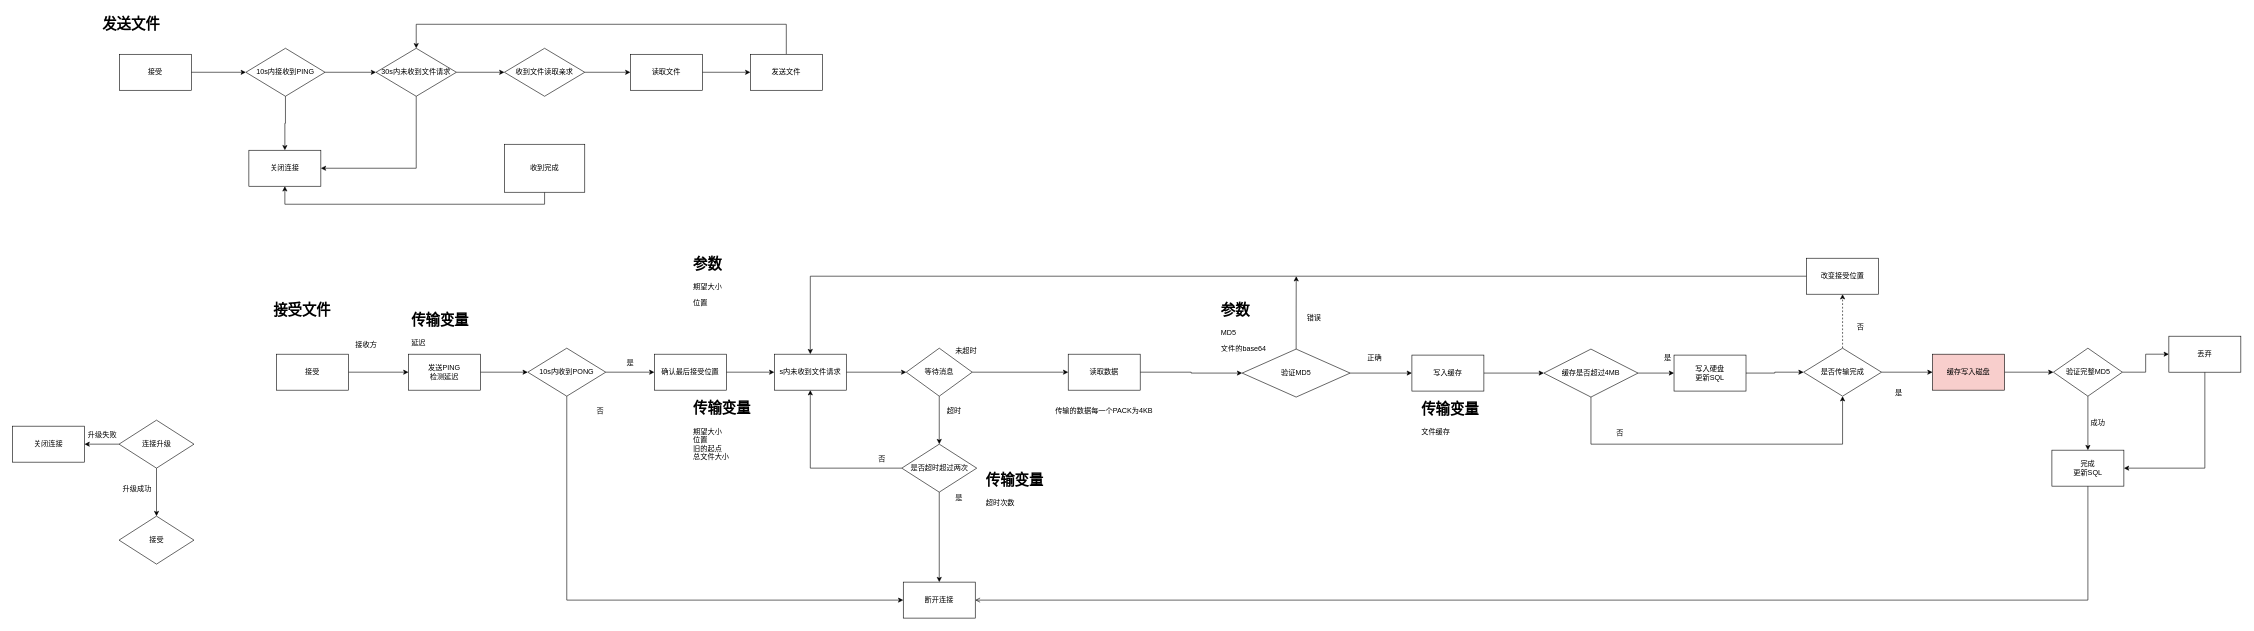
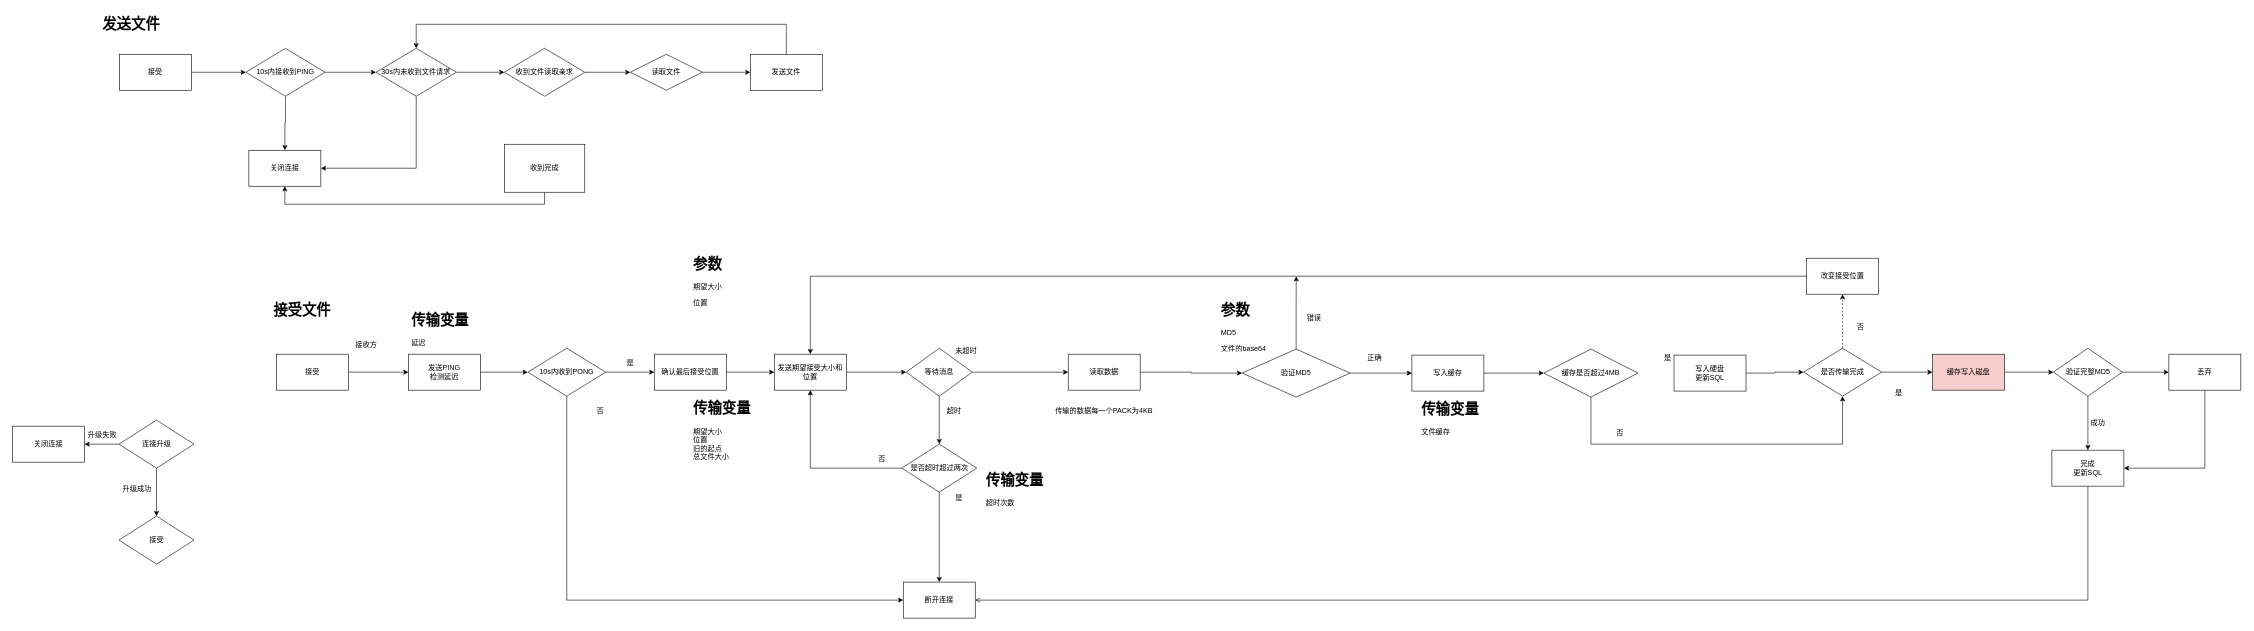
node "读取文件": shape rectangle -> diamond
node "丢弃": moved (2205, 354) -> (2205, 372)
node "s内未收到文件请求": label "s内未收到文件请求" -> "发送期望接受大小和位置"
edge "缓存是否超过4MB" -> "写入硬盘 更新SQL": removed
